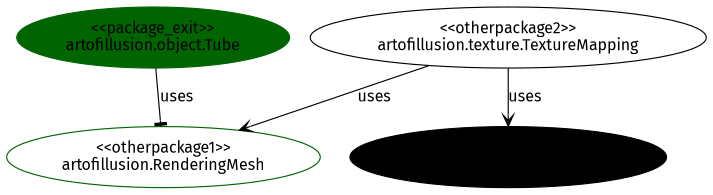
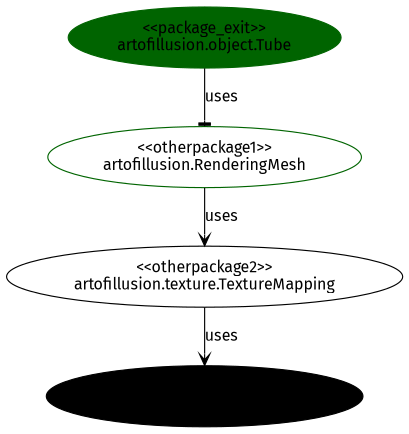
edge "<<otherpackage2>> artofillusion.texture.TextureMapping" -> "<<otherpackage1>> artofillusion.RenderingMesh": reversed
